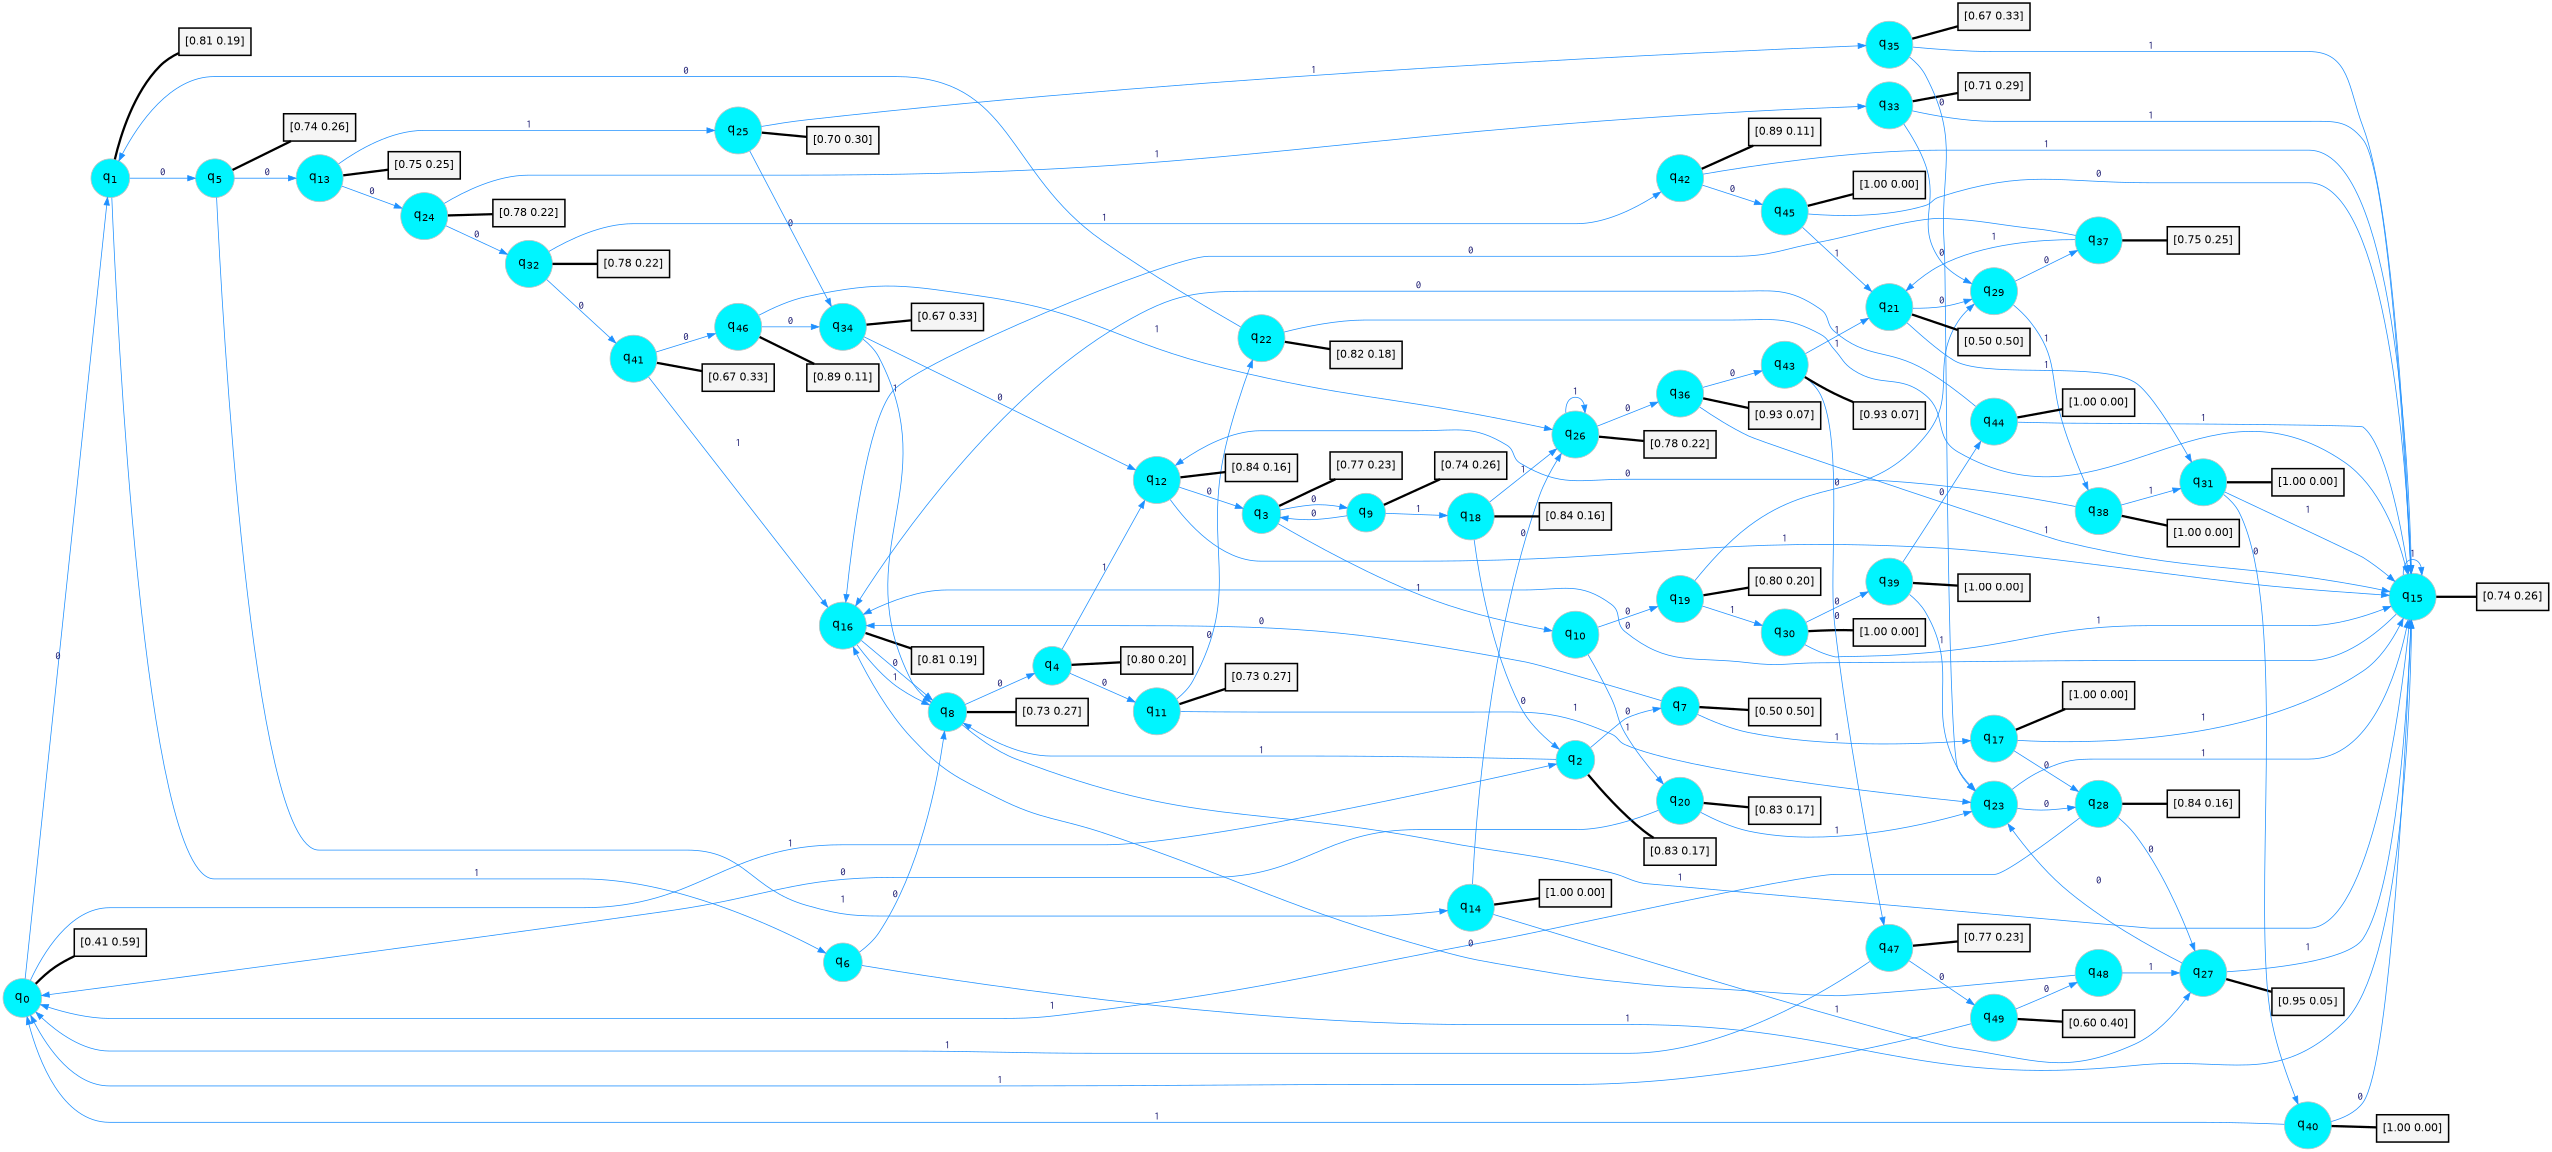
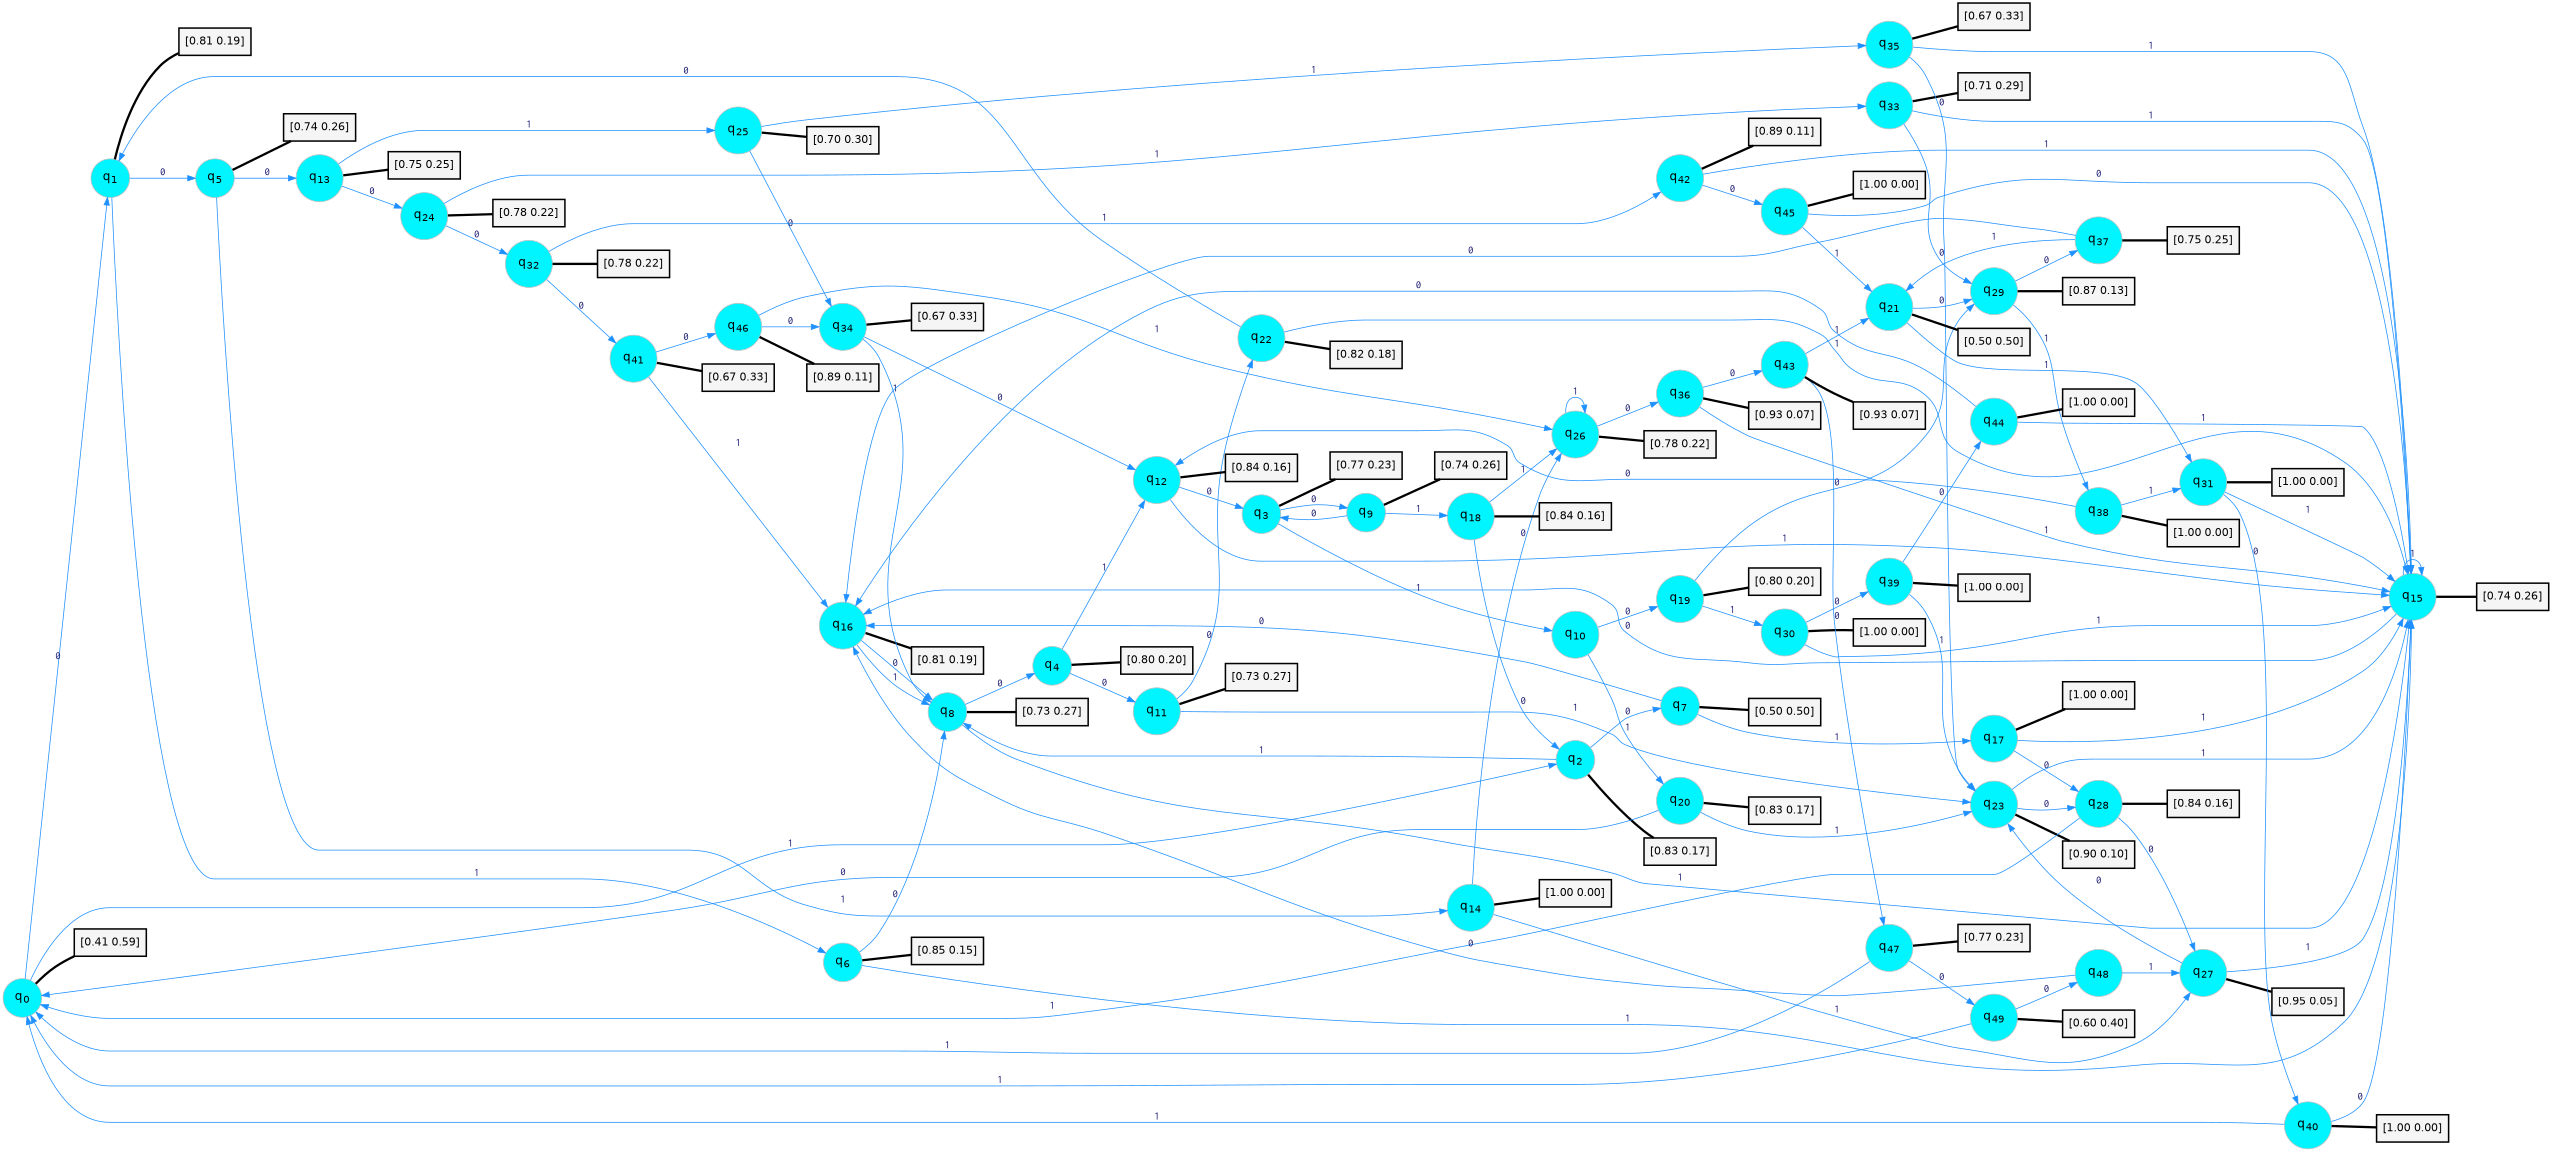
node "[0.87 0.13]": added
node "[0.90 0.10]": added
node "[0.85 0.15]": added
